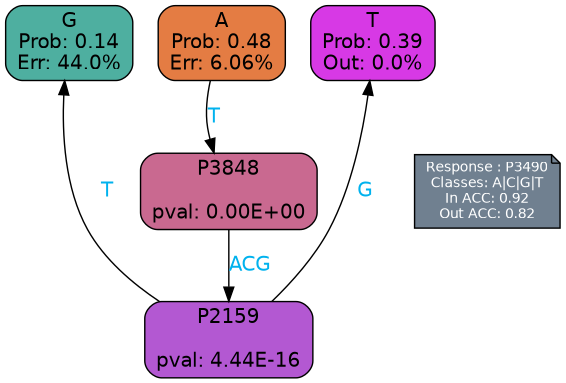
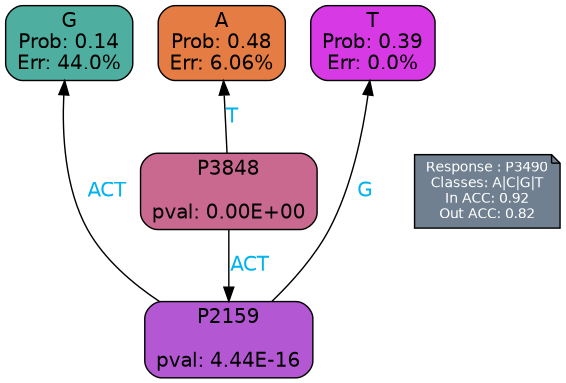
node "T Prob: 0.39 Out: 0.0%": label "T Prob: 0.39 Out: 0.0%" -> "T Prob: 0.39 Err: 0.0%"
edge "A Prob: 0.48 Err: 6.06%" -> "P3848 pval: 0.00E+00": reversed
edge "P2159 pval: 4.44E-16" -> "G Prob: 0.14 Err: 44.0%": label "T" -> "ACT"
edge "P3848 pval: 0.00E+00" -> "P2159 pval: 4.44E-16": label "ACG" -> "ACT"
